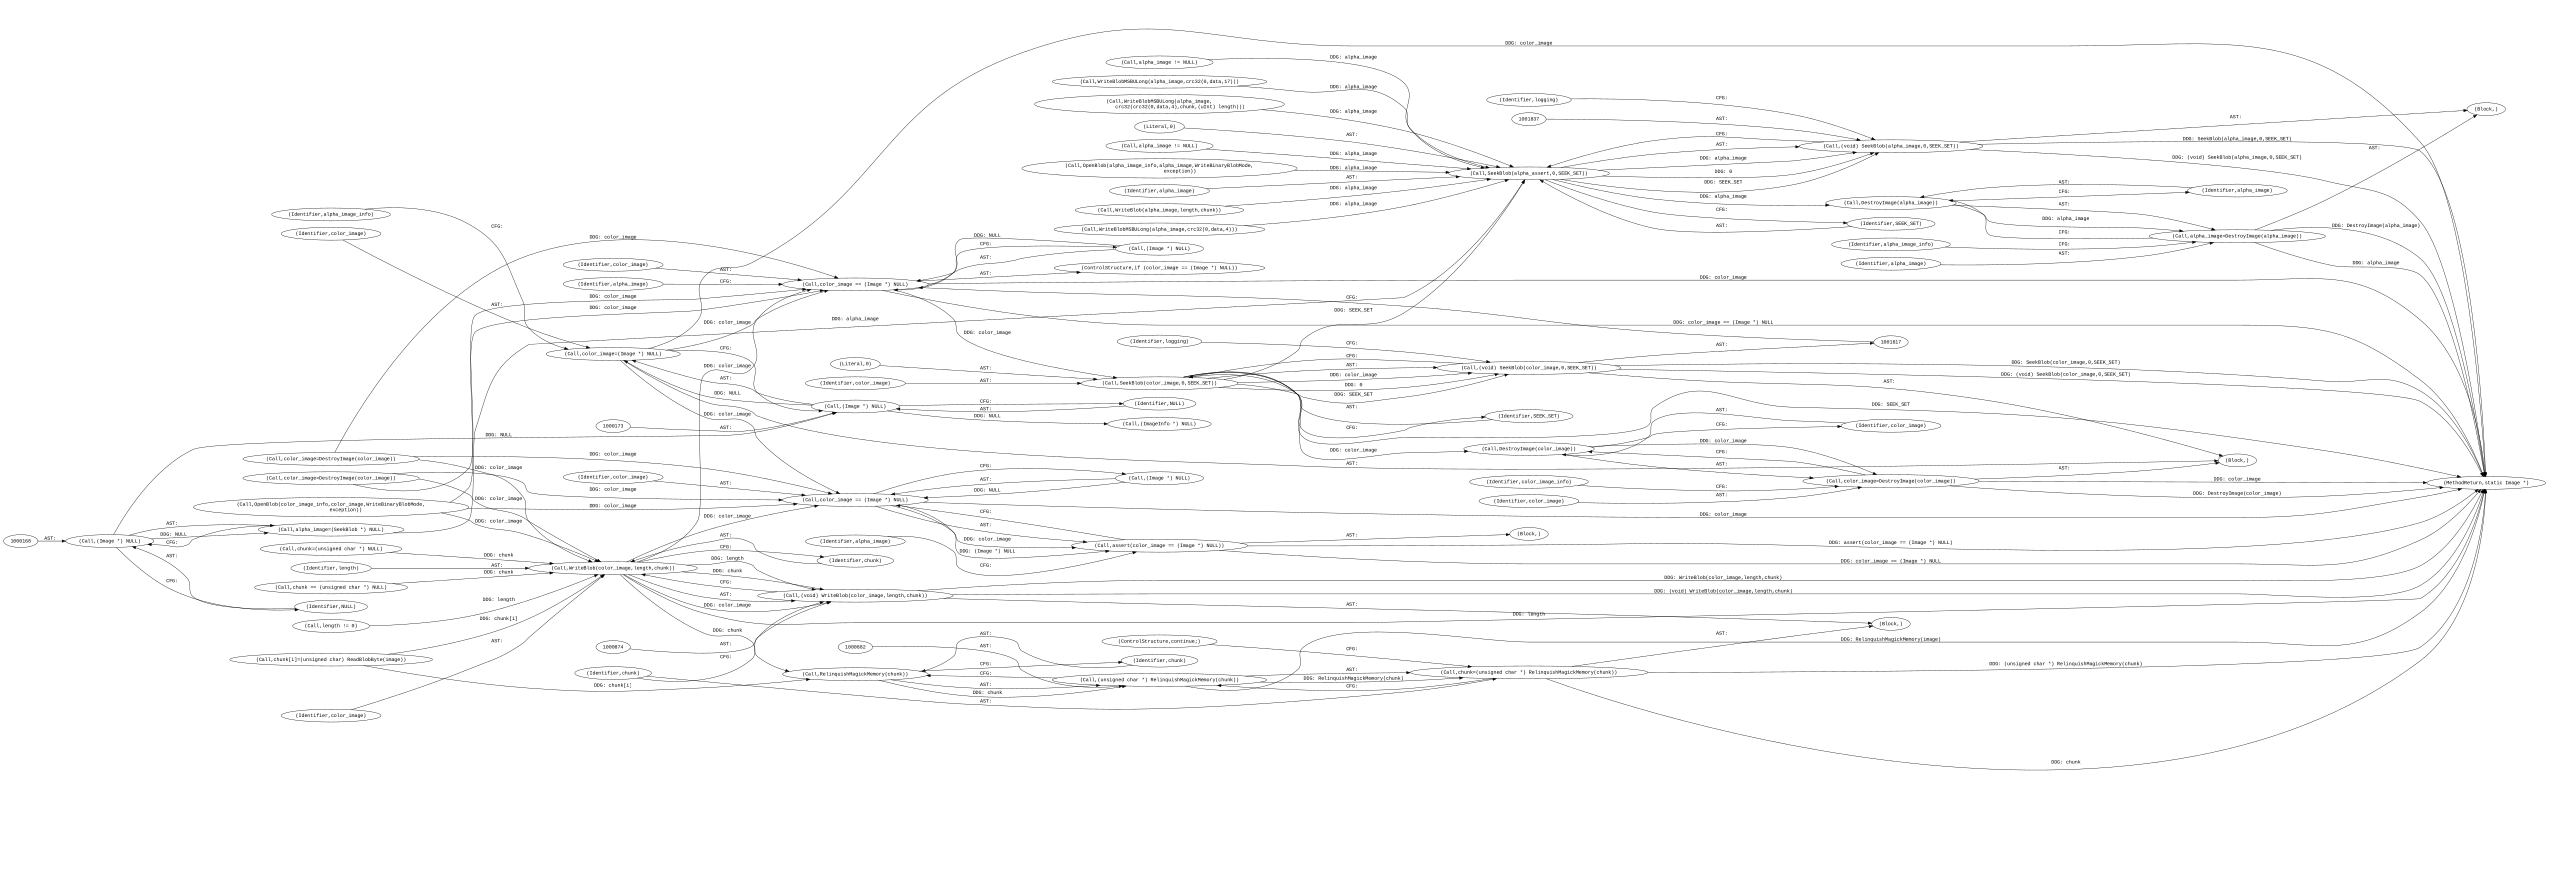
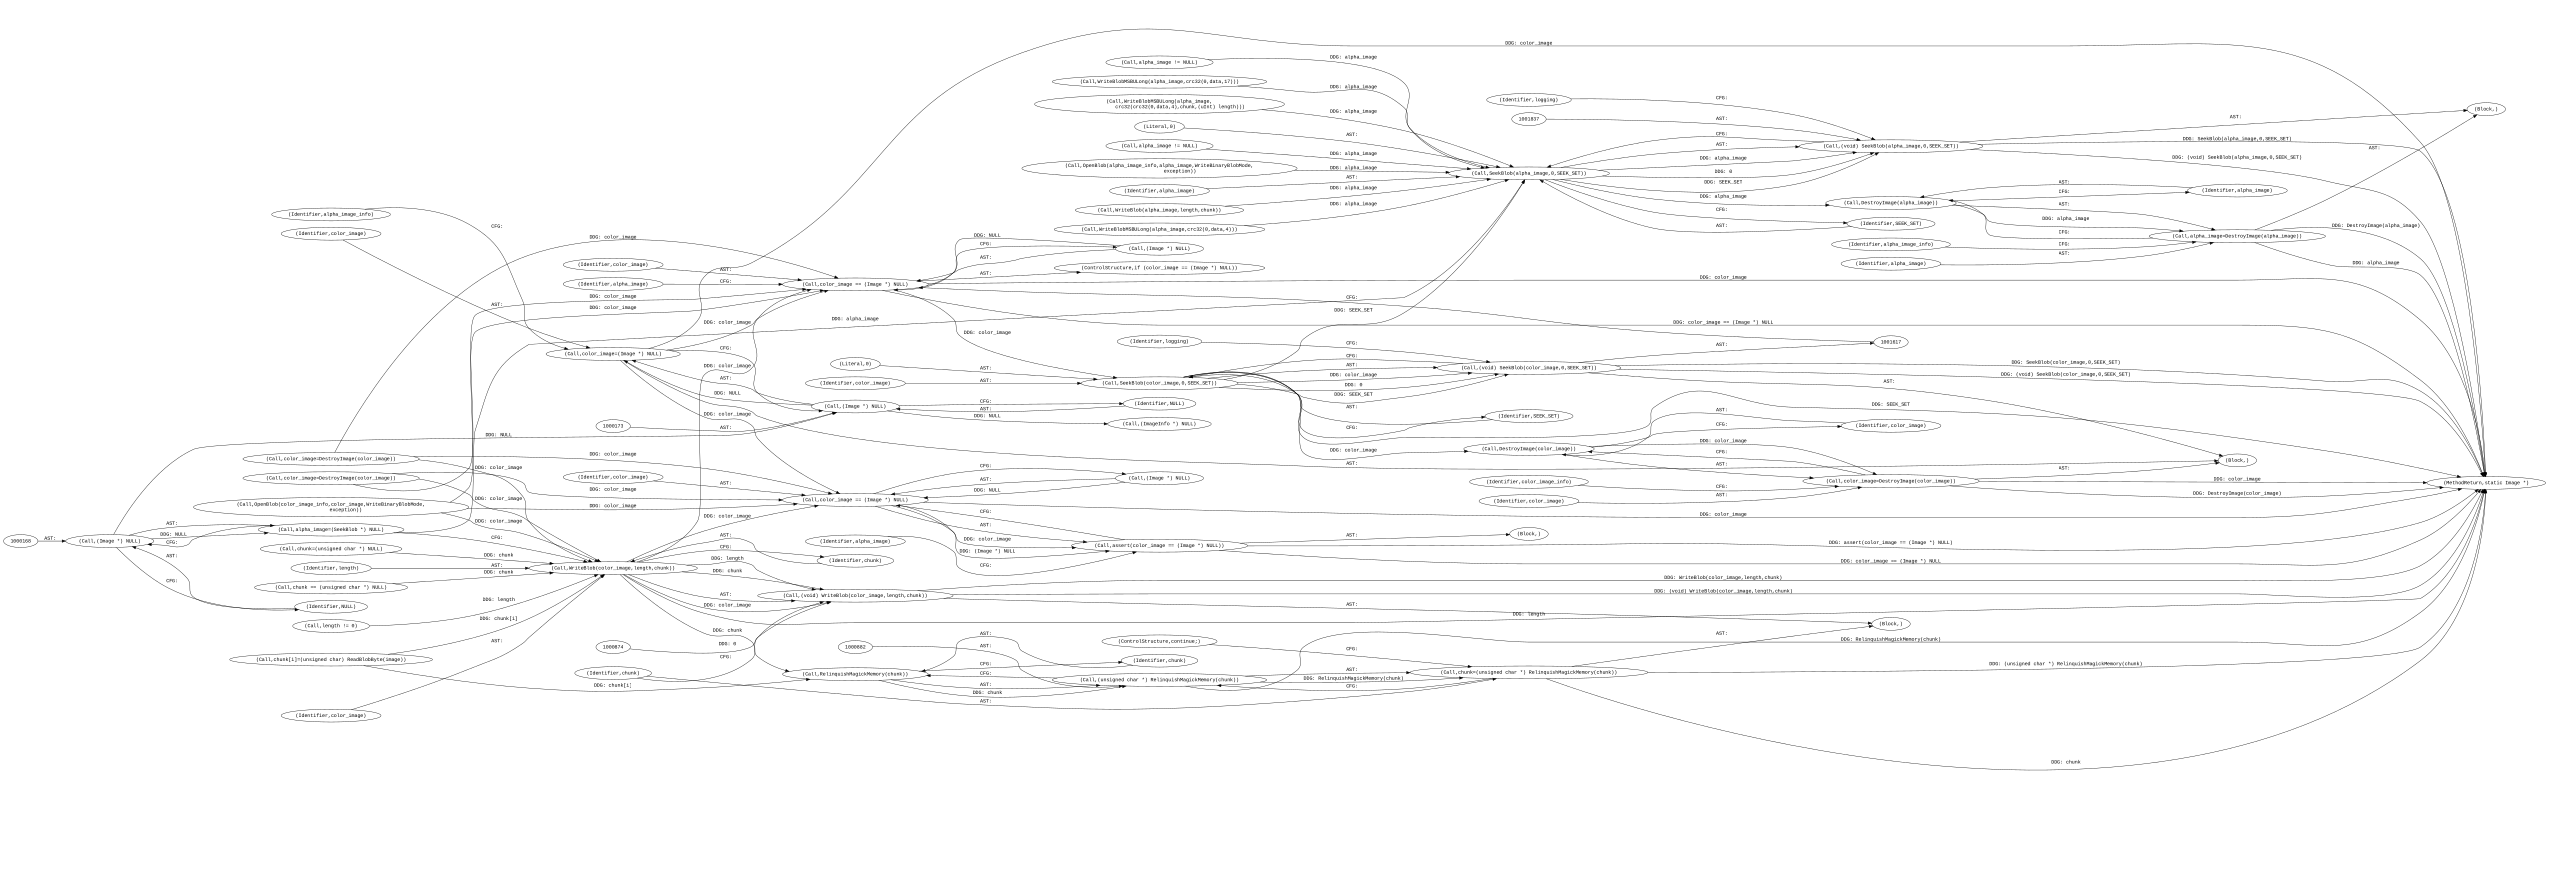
node "(Call,SeekBlob(alpha_assert,0,SEEK_SET))": label "(Call,SeekBlob(alpha_assert,0,SEEK_SET))" -> "(Call,SeekBlob(alpha_image,0,SEEK_SET))"
edge "(Call,(void) WriteBlob(color_image,length,chunk))" -> "(Call,WriteBlob(color_image,length,chunk))": now "(Call,alpha_image=(SeekBlob *) NULL)" -> "(Call,WriteBlob(color_image,length,chunk))"
edge "(Call,(unsigned char *) RelinquishMagickMemory(chunk))" -> "(MethodReturn,static Image *)": label "DDG: RelinquishMagickMemory(image)" -> "DDG: RelinquishMagickMemory(chunk)"
edge "1000874" -> "(Call,(void) WriteBlob(color_image,length,chunk))": label "AST: " -> "DDG: 0"
